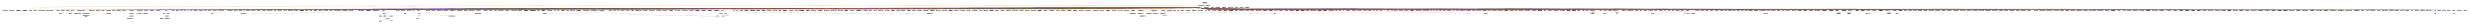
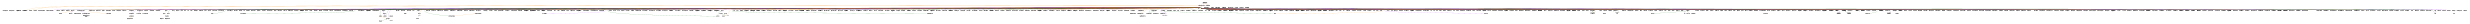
node "thread_pool_os_executors _v1.cpp": removed
